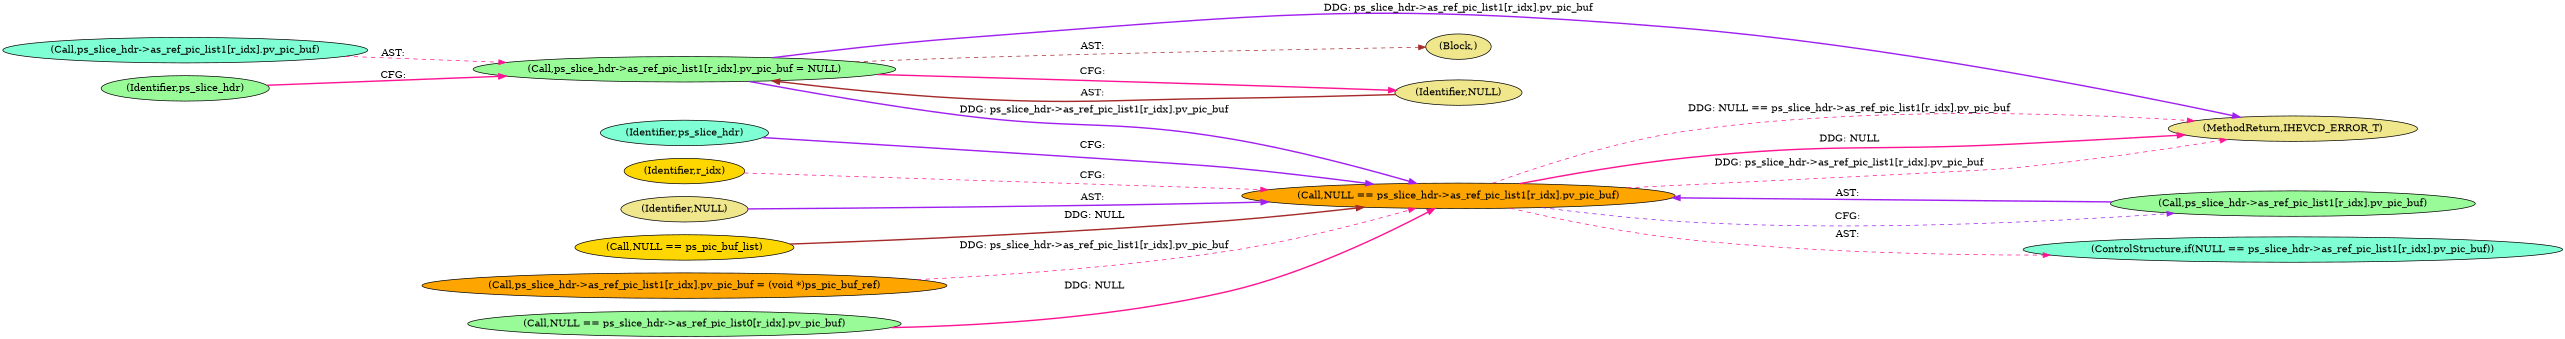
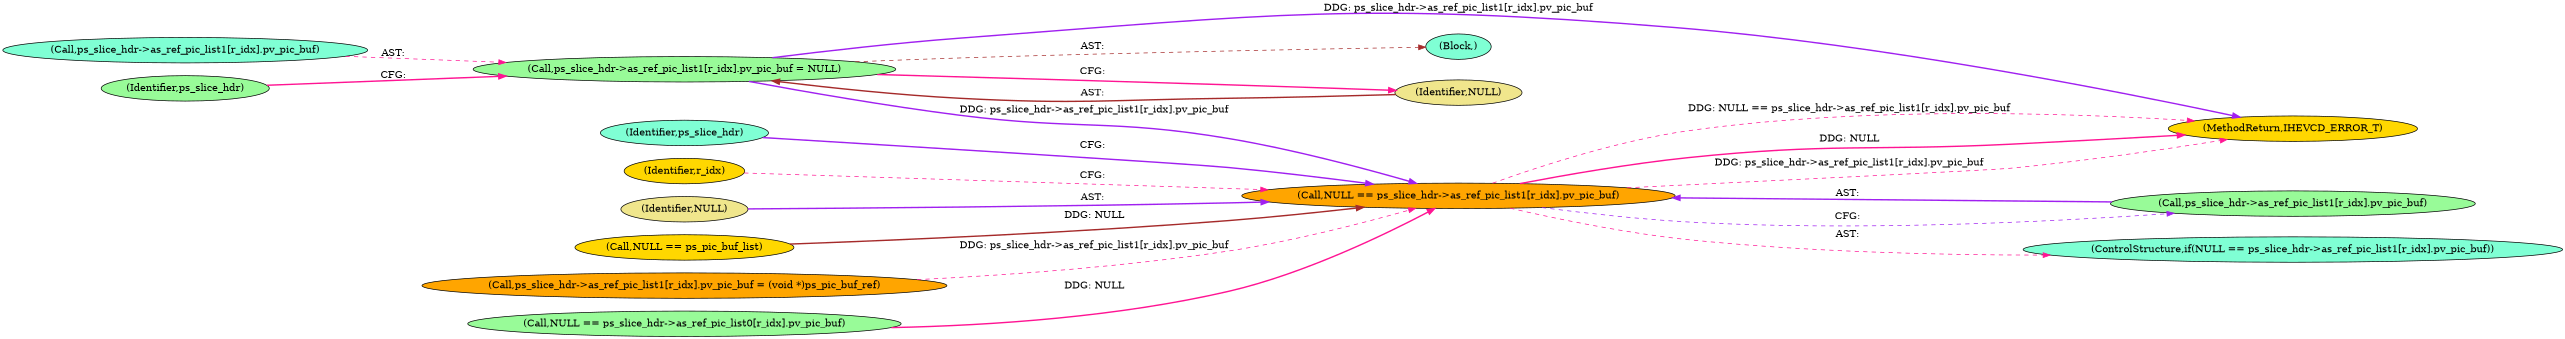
node "(Block,)": fillcolor khaki -> aquamarine
node "(MethodReturn,IHEVCD_ERROR_T)": fillcolor khaki -> gold
